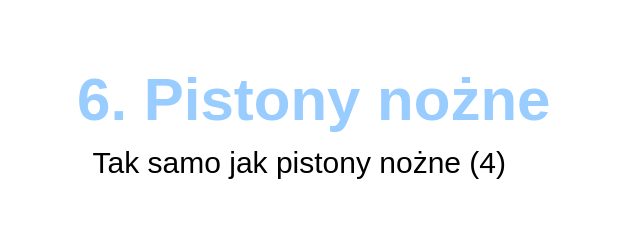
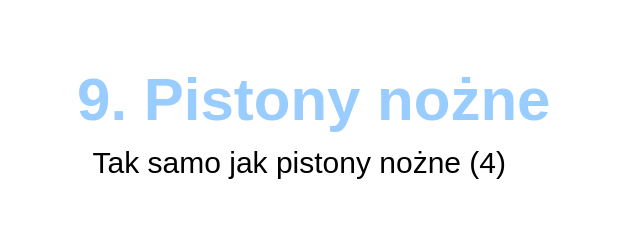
node "6. Pistony nożne": label "6. Pistony nożne" -> "9. Pistony nożne"
